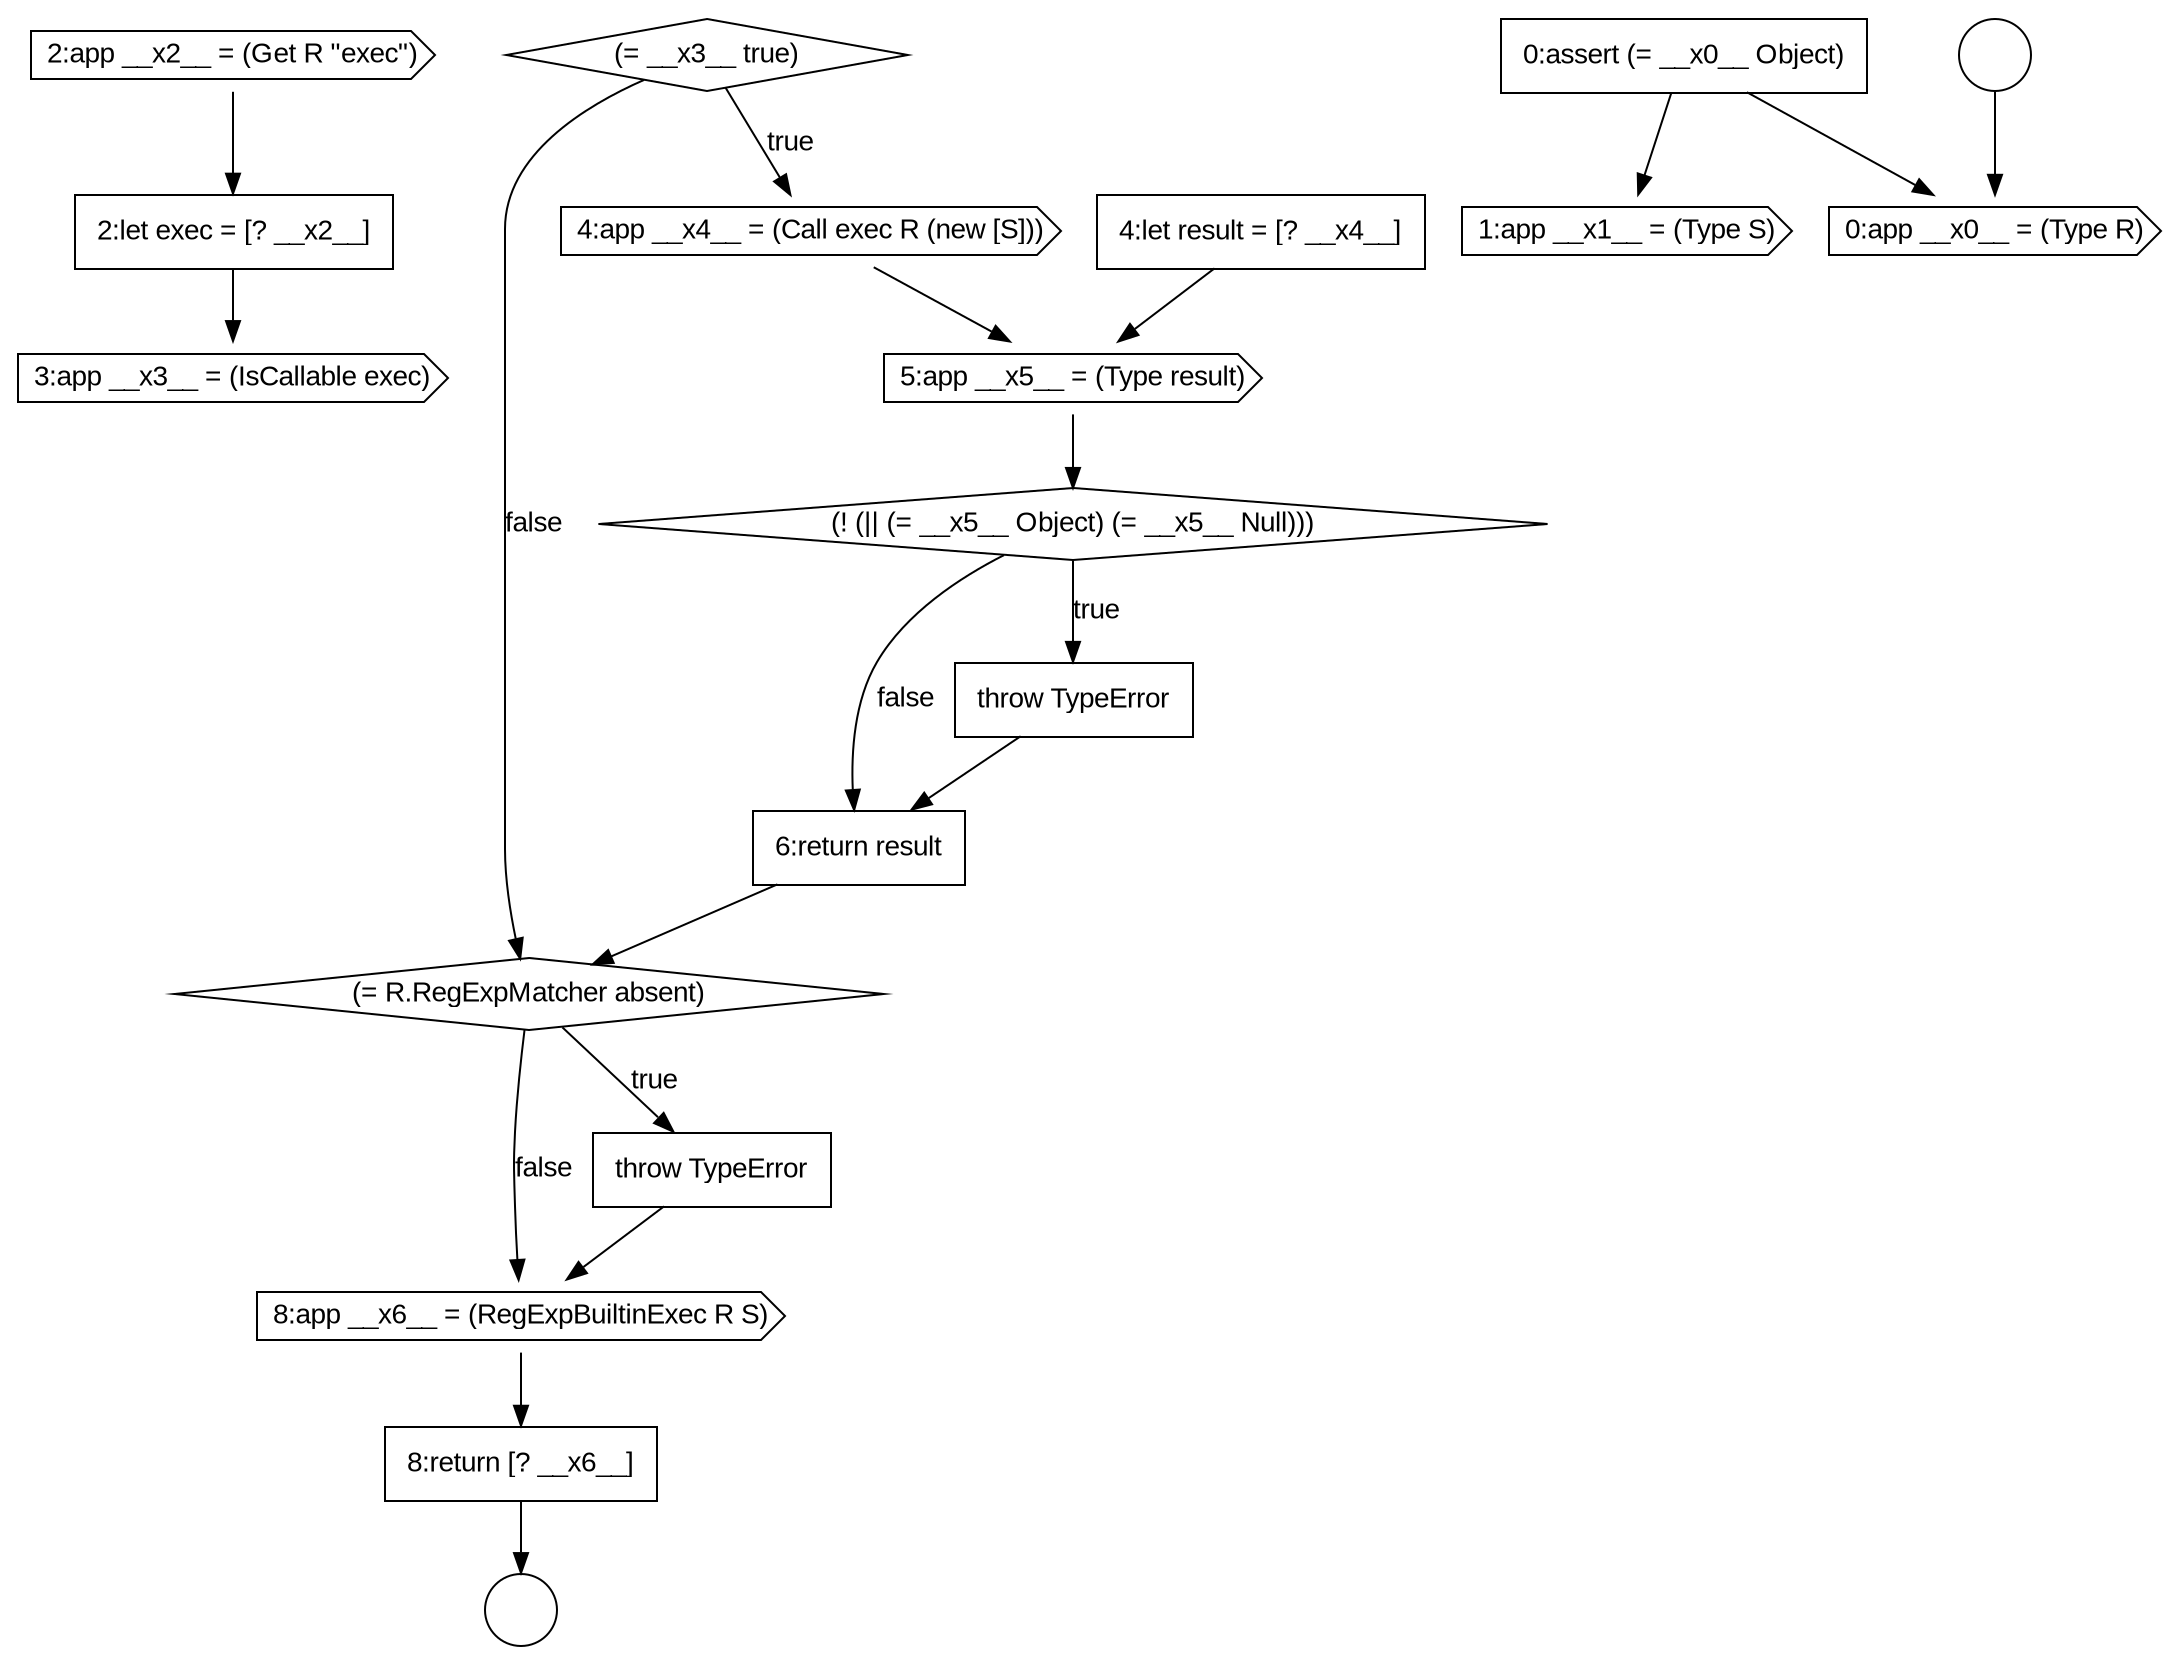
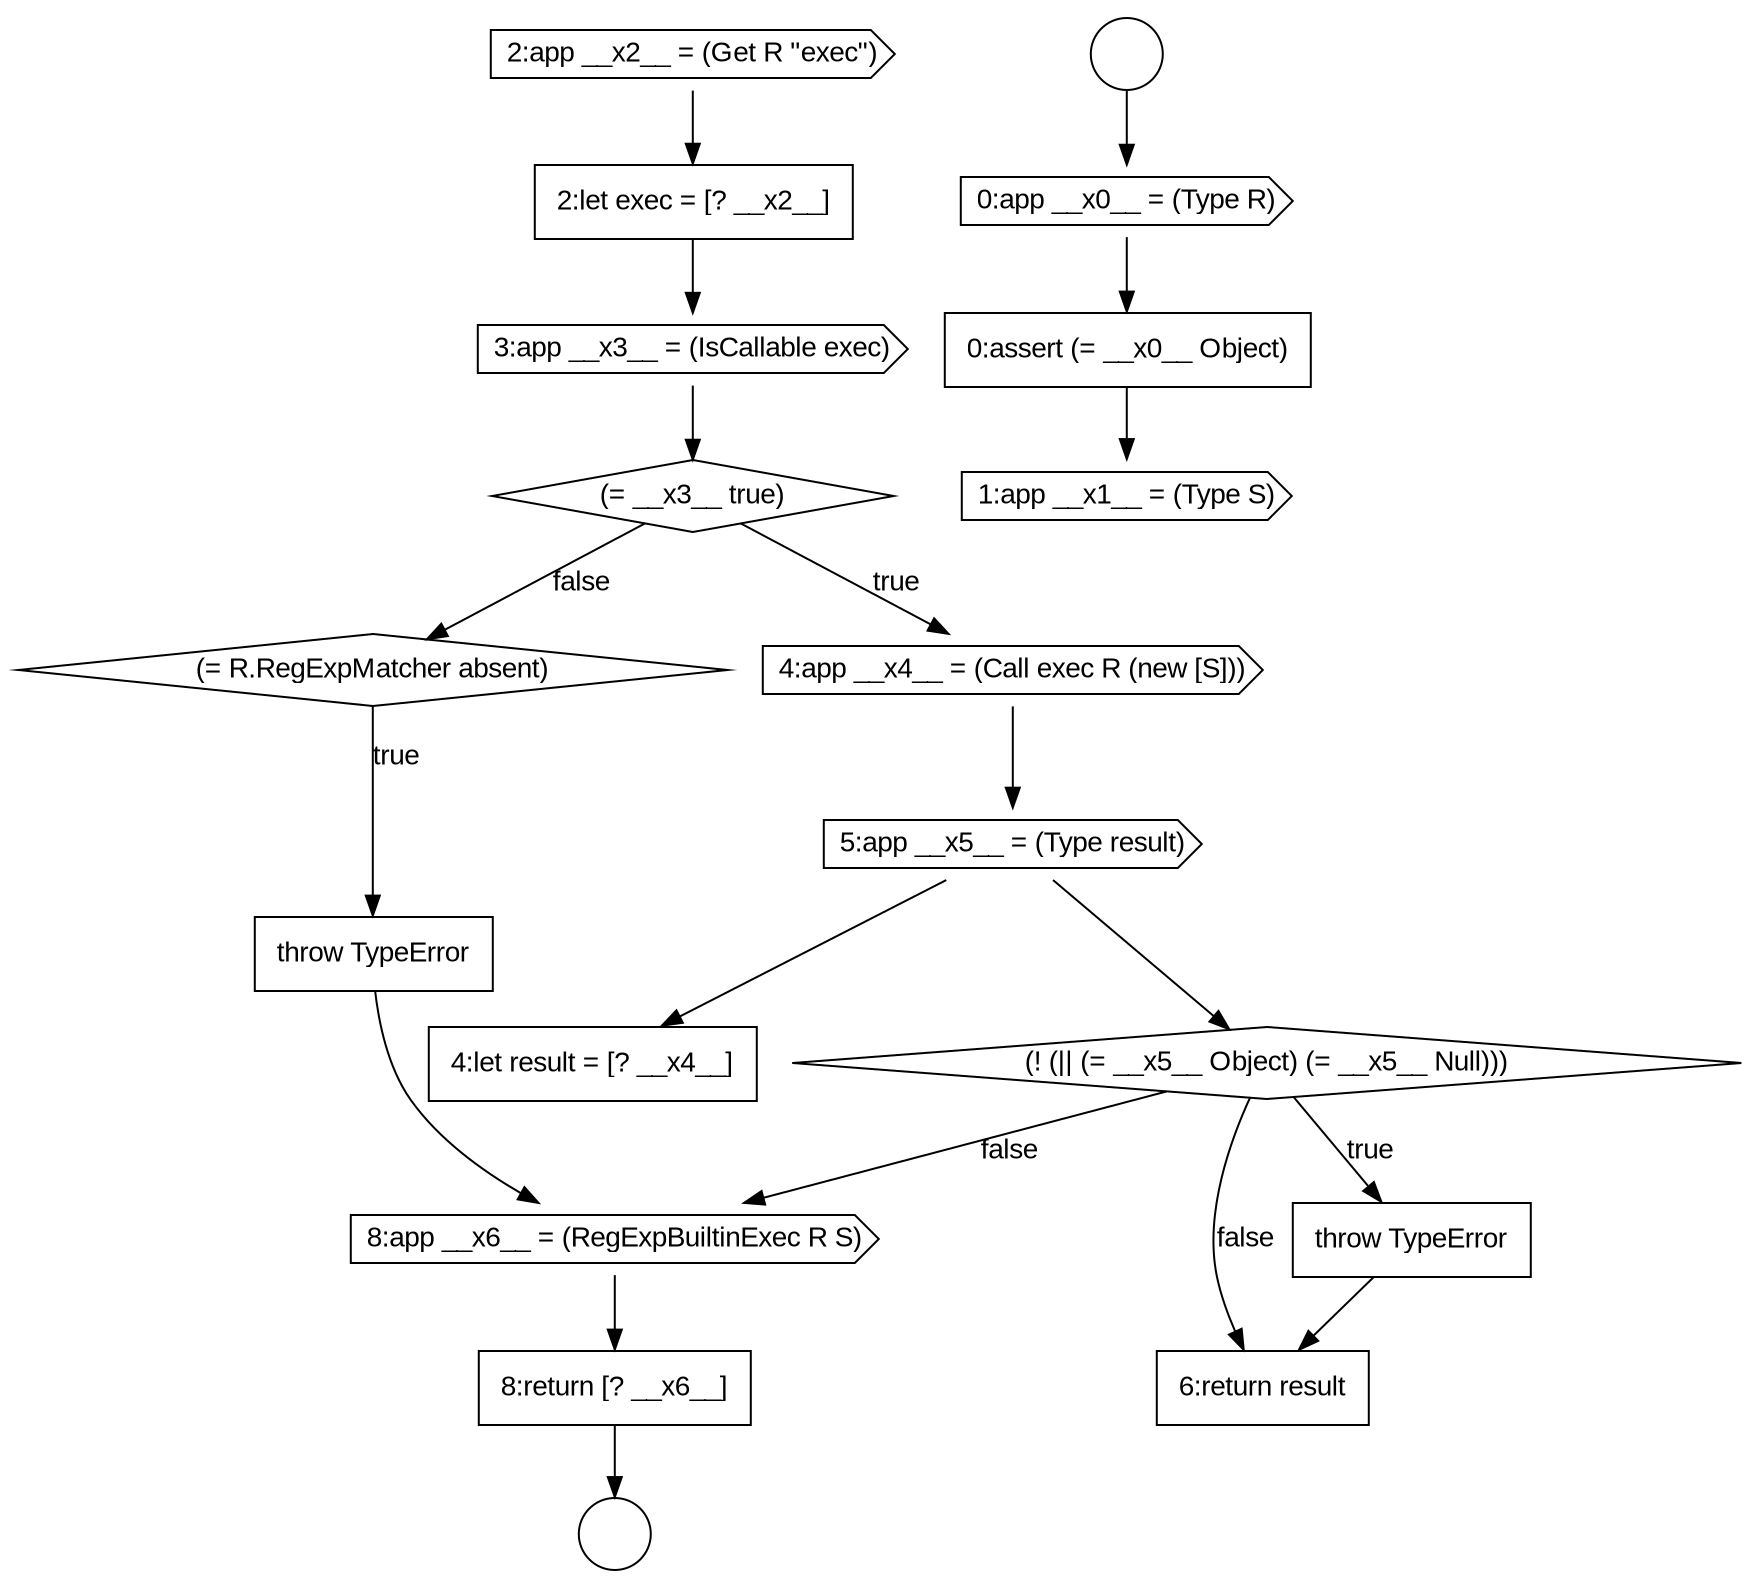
edge "0:assert (= __x0__ Object)" -> "0:app __x0__ = (Type R)": reversed
edge "4:let result = [? __x4__]" -> "5:app __x5__ = (Type result)": reversed
edge "3:app __x3__ = (IsCallable exec)" -> "(= __x3__ true)": added
edge "6:return result" -> "(= R.RegExpMatcher absent)": removed
edge "(= R.RegExpMatcher absent)" -> "8:app __x6__ = (RegExpBuiltinExec R S)": now "(! (|| (= __x5__ Object) (= __x5__ Null)))" -> "8:app __x6__ = (RegExpBuiltinExec R S)"
